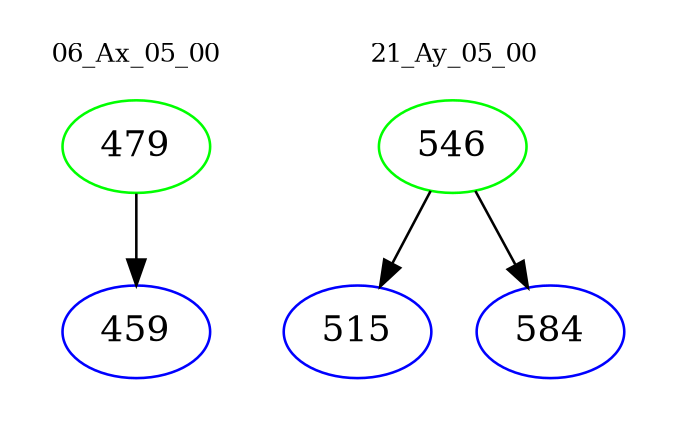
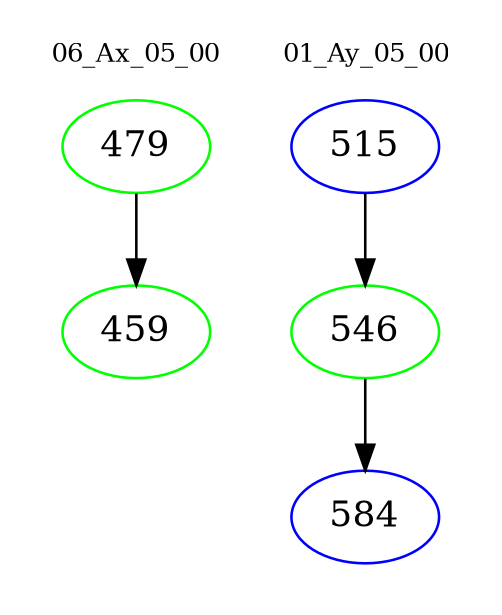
cluster "21_Ay_05_00": label "21_Ay_05_00" -> "01_Ay_05_00"
edge "546" -> "515": reversed
node "459": color blue -> green
